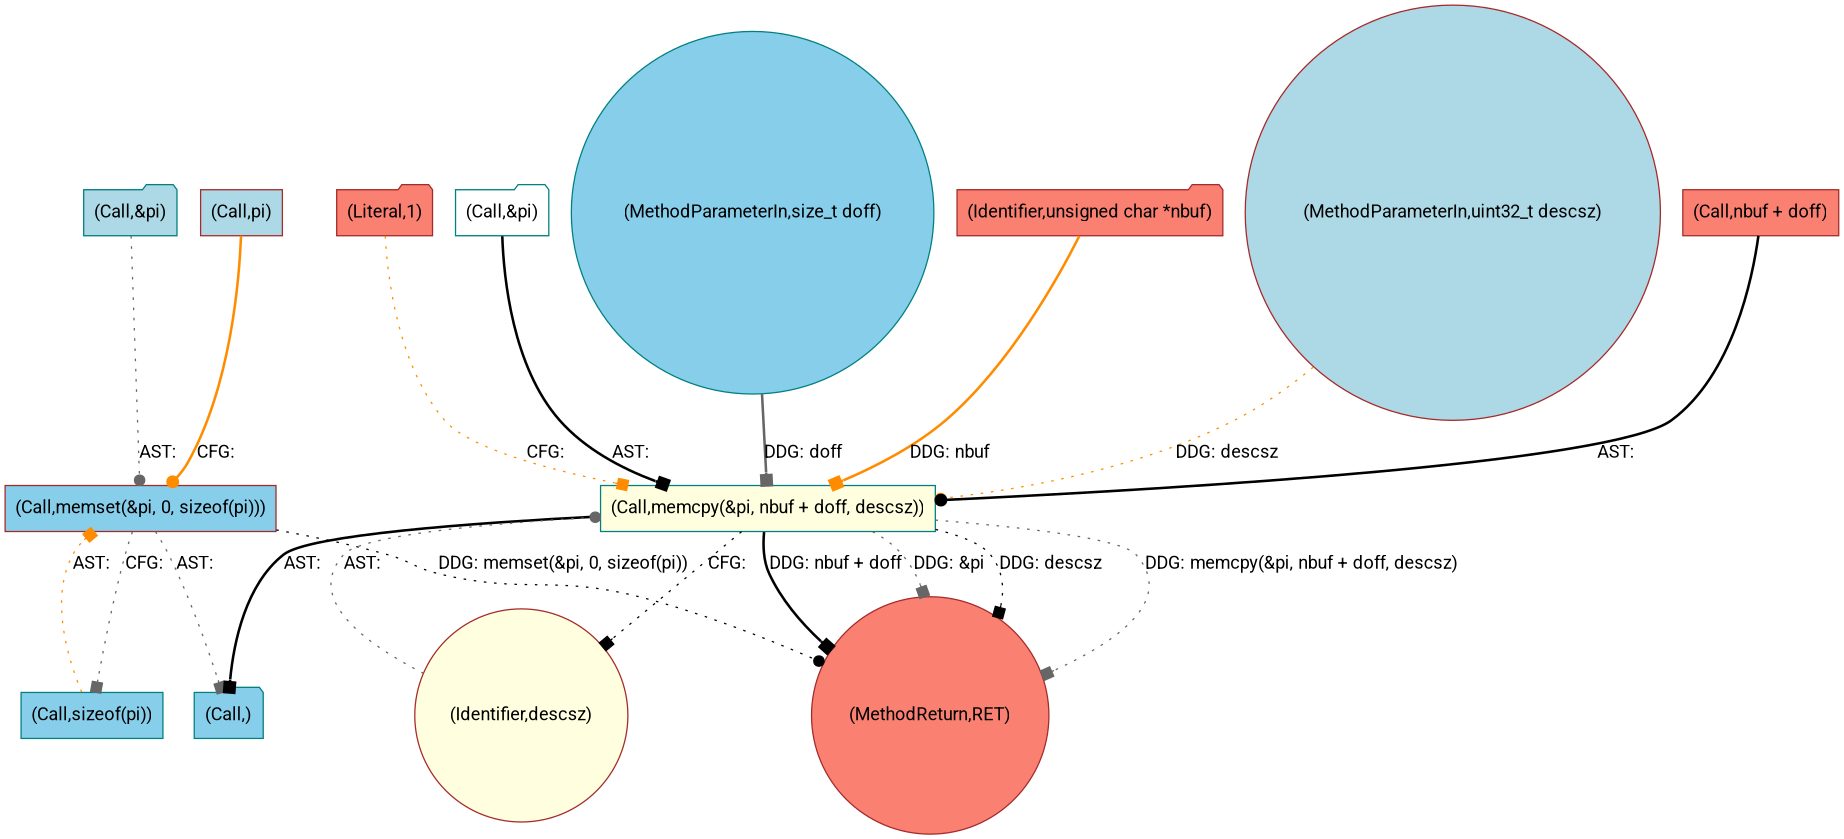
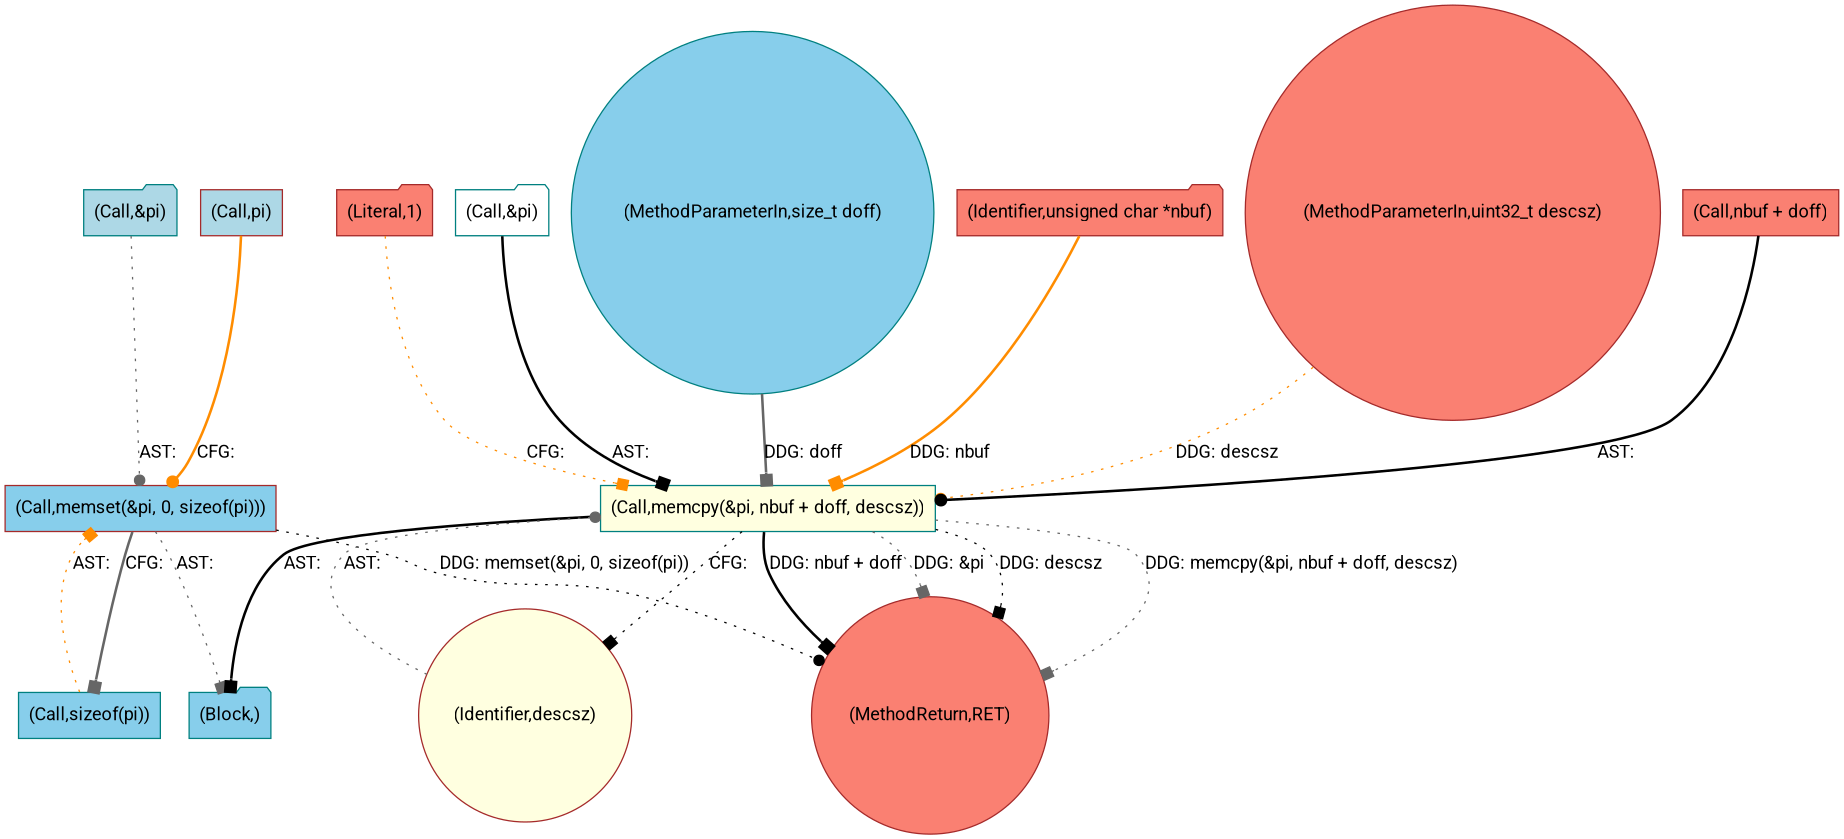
node "(MethodParameterIn,uint32_t descsz)": fillcolor lightblue -> salmon
edge "(Call,memset(&pi, 0, sizeof(pi)))" -> "(Call,sizeof(pi))": style dotted -> bold
node "(Call,)": label "(Call,)" -> "(Block,)"
